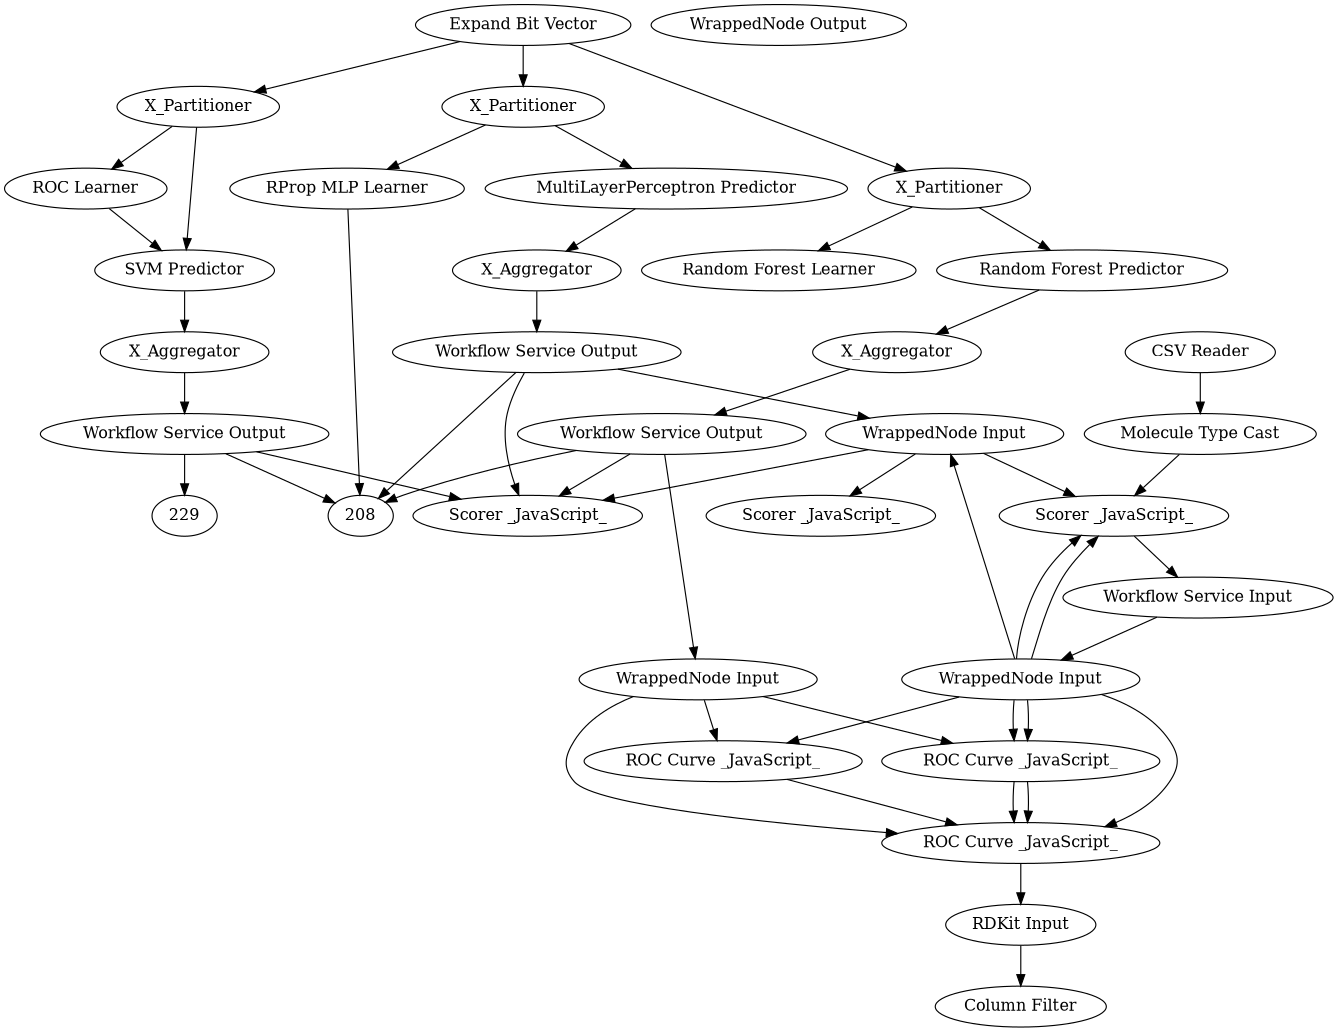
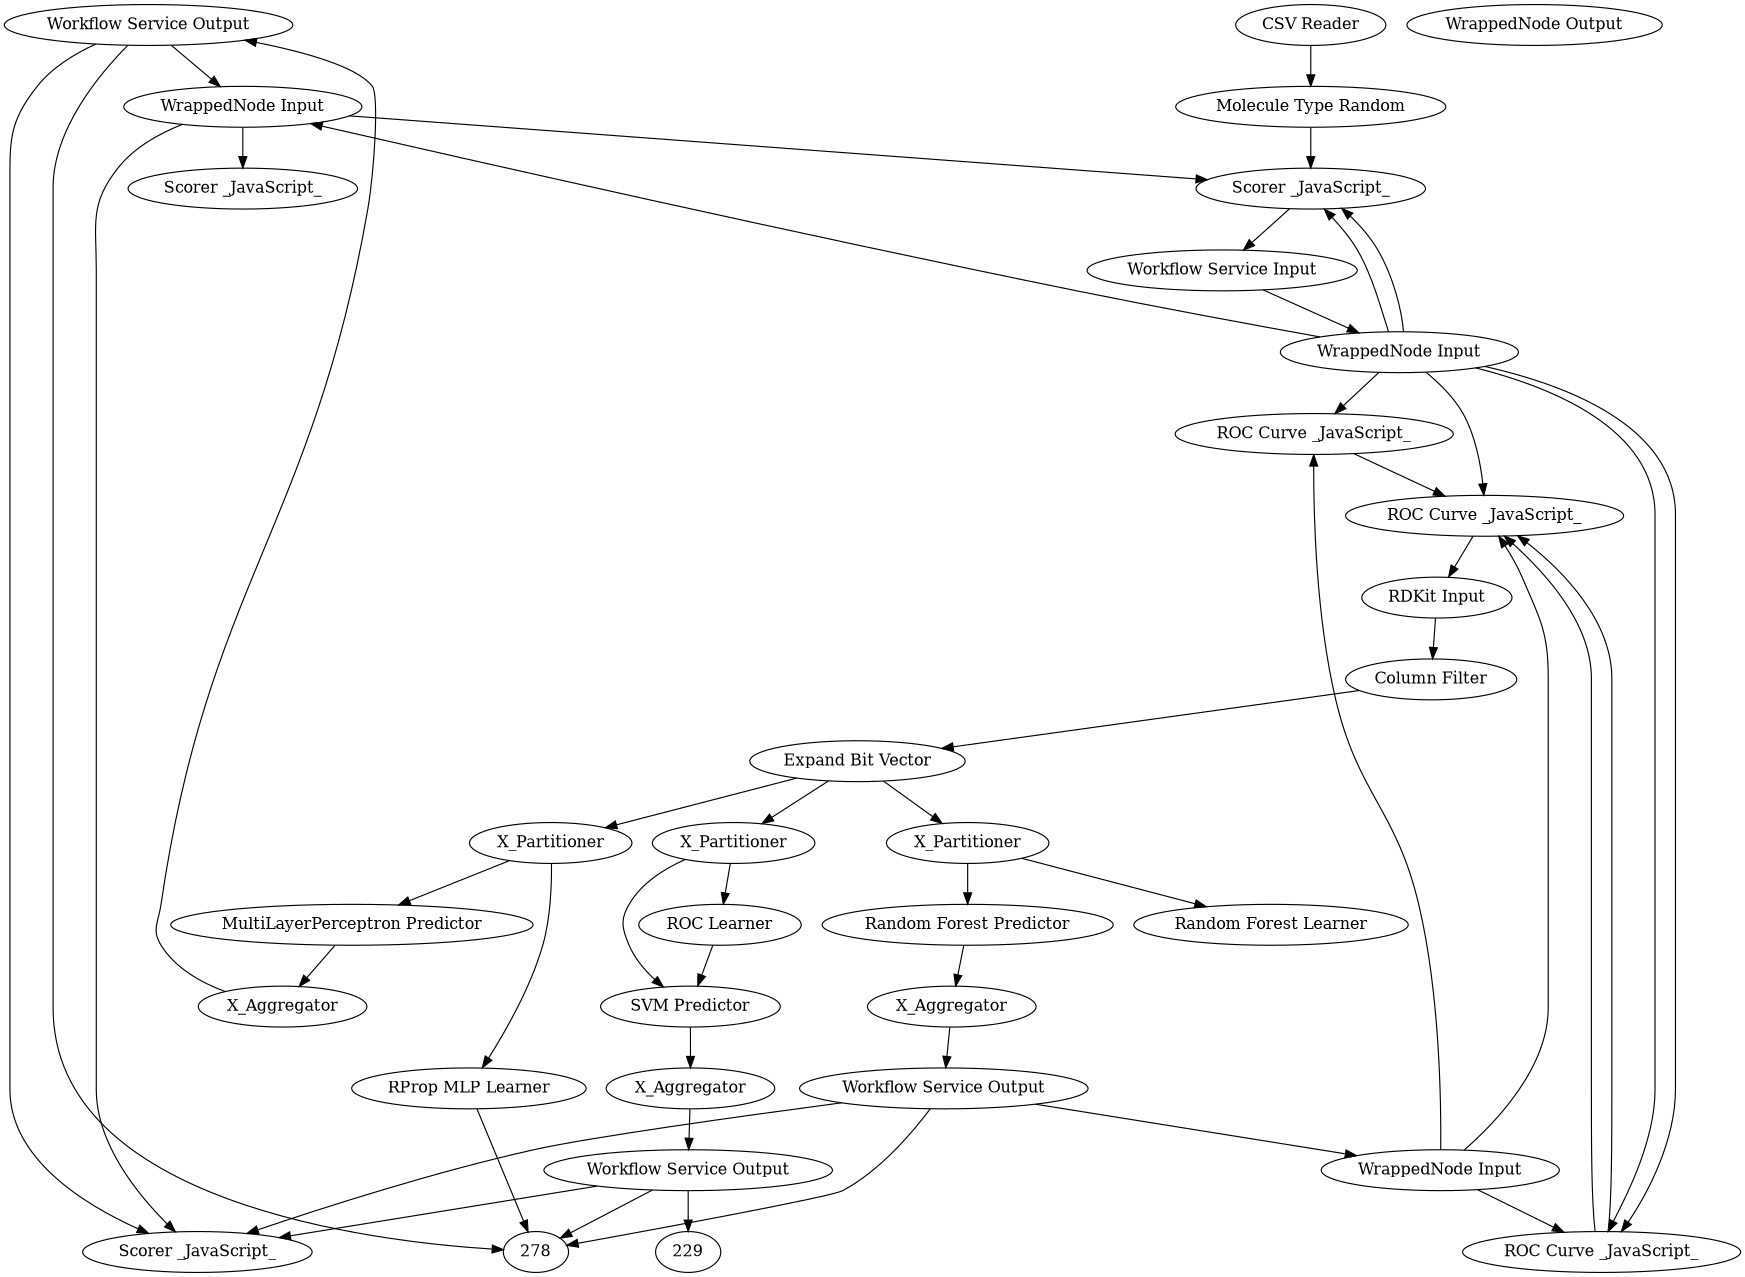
node "Molecule Type Cast": label "Molecule Type Cast" -> "Molecule Type Random"
node "208": label "208" -> "278"
edge "Column Filter" -> "Expand Bit Vector": added
